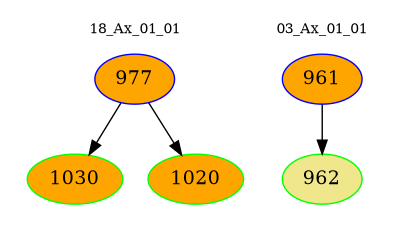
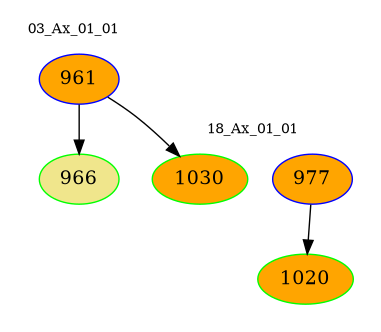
edge "977" -> "1030": now "961" -> "1030"
node "962": label "962" -> "966"
